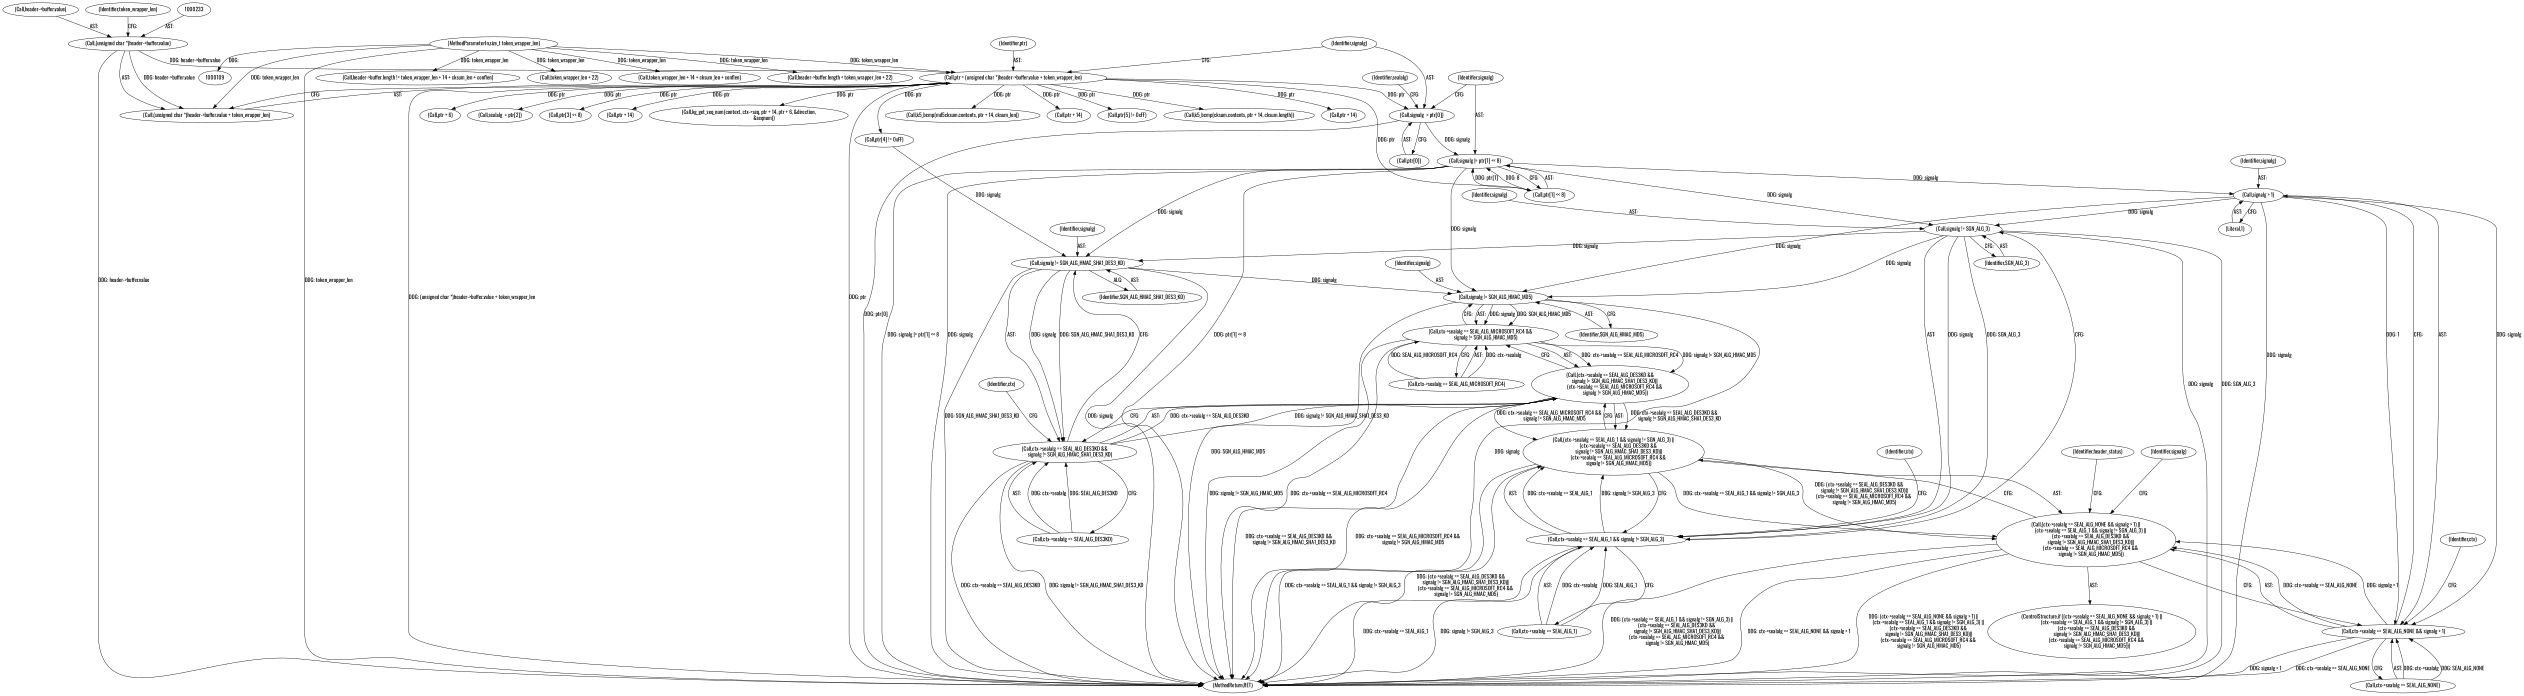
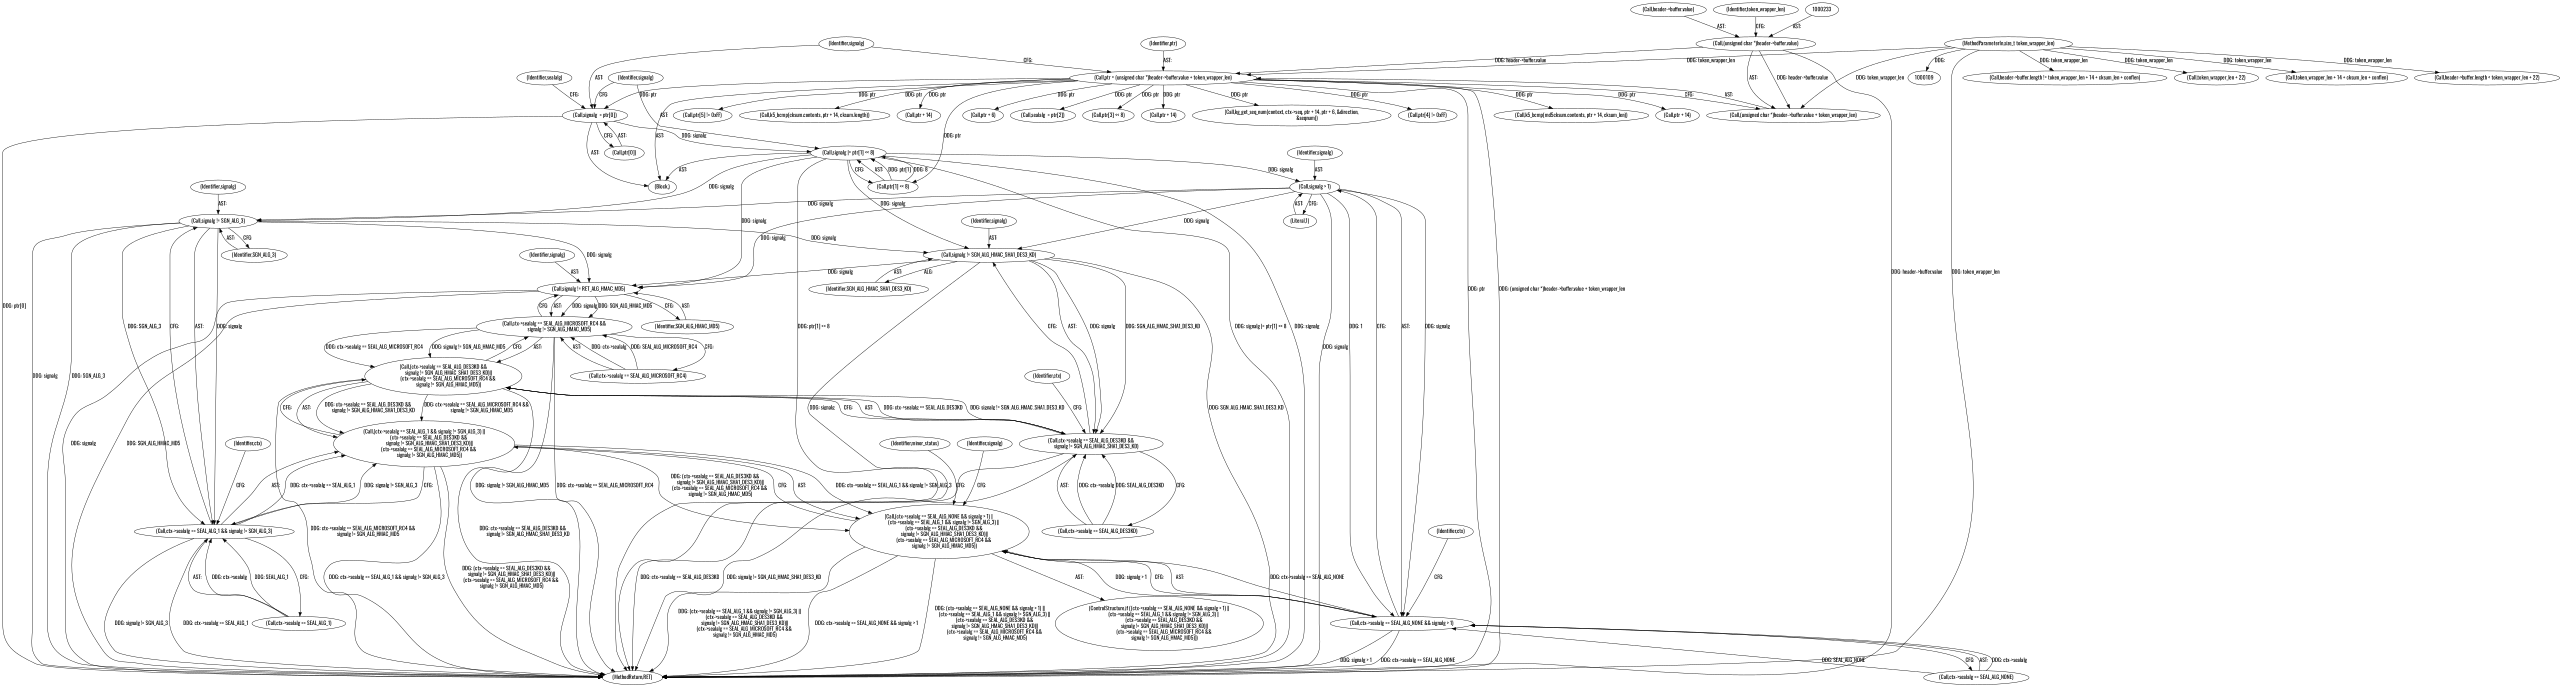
node "(Block,)": added
edge "(Call,ptr[4] != 0xFF)" -> "(Call,signalg != SGN_ALG_HMAC_SHA1_DES3_KD)": now "(Call,signalg > 1)" -> "(Call,signalg != SGN_ALG_HMAC_SHA1_DES3_KD)"
node "(Call,signalg != SGN_ALG_HMAC_MD5)": label "(Call,signalg != SGN_ALG_HMAC_MD5)" -> "(Call,signalg != RET_ALG_HMAC_MD5)"
node "(Identifier,header_status)": label "(Identifier,header_status)" -> "(Identifier,minor_status)"
